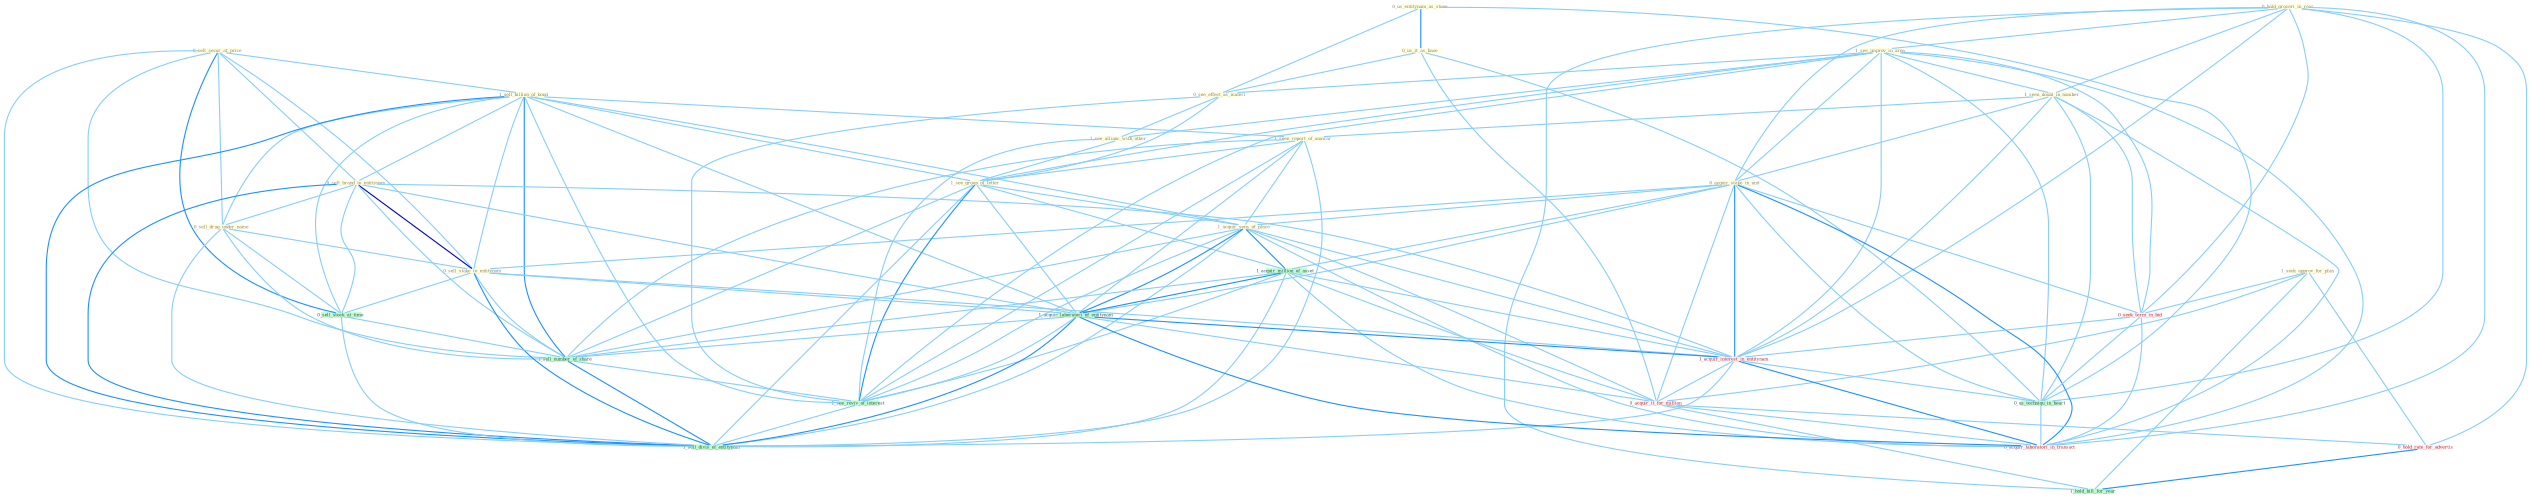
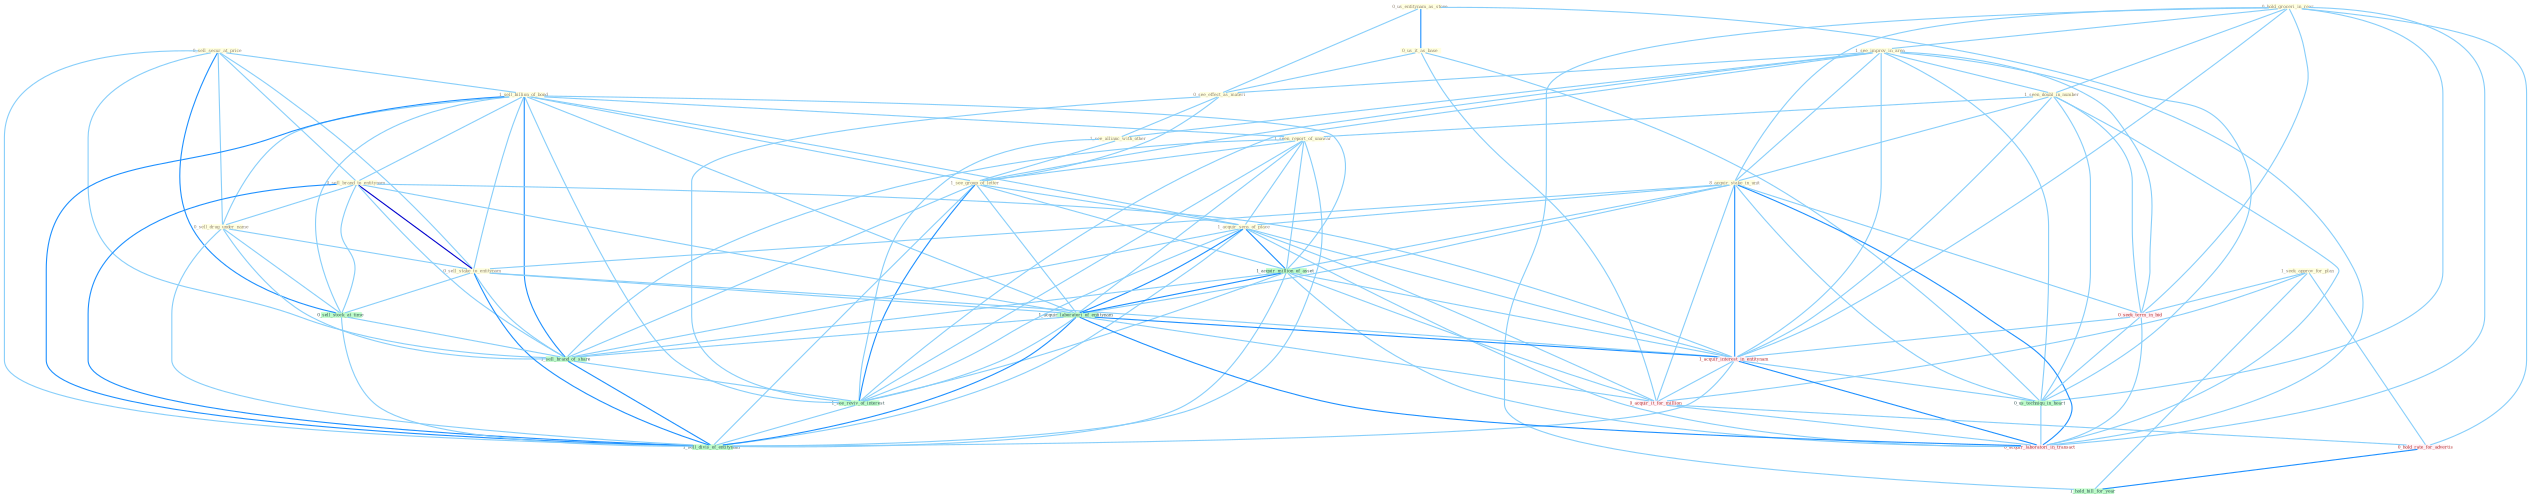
edge "1_sell_billion_of_bond" -- "1_acquir_million_of_asset": added
edge "1_seen_report_of_unawar" -- "1_acquir_million_of_asset": added
node "1_sell_number_of_share": label "1_sell_number_of_share" -> "1_sell_brand_of_share"
edge "0_acquir_it_for_million" -- "1_hold_bill_for_year": removed
